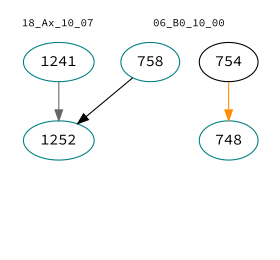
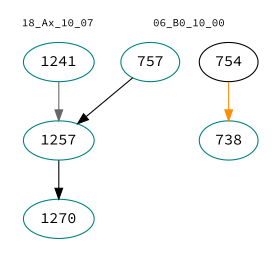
node "758": label "758" -> "757"
node "1252": label "1252" -> "1257"
node "748": label "748" -> "738"
node "1270": added
